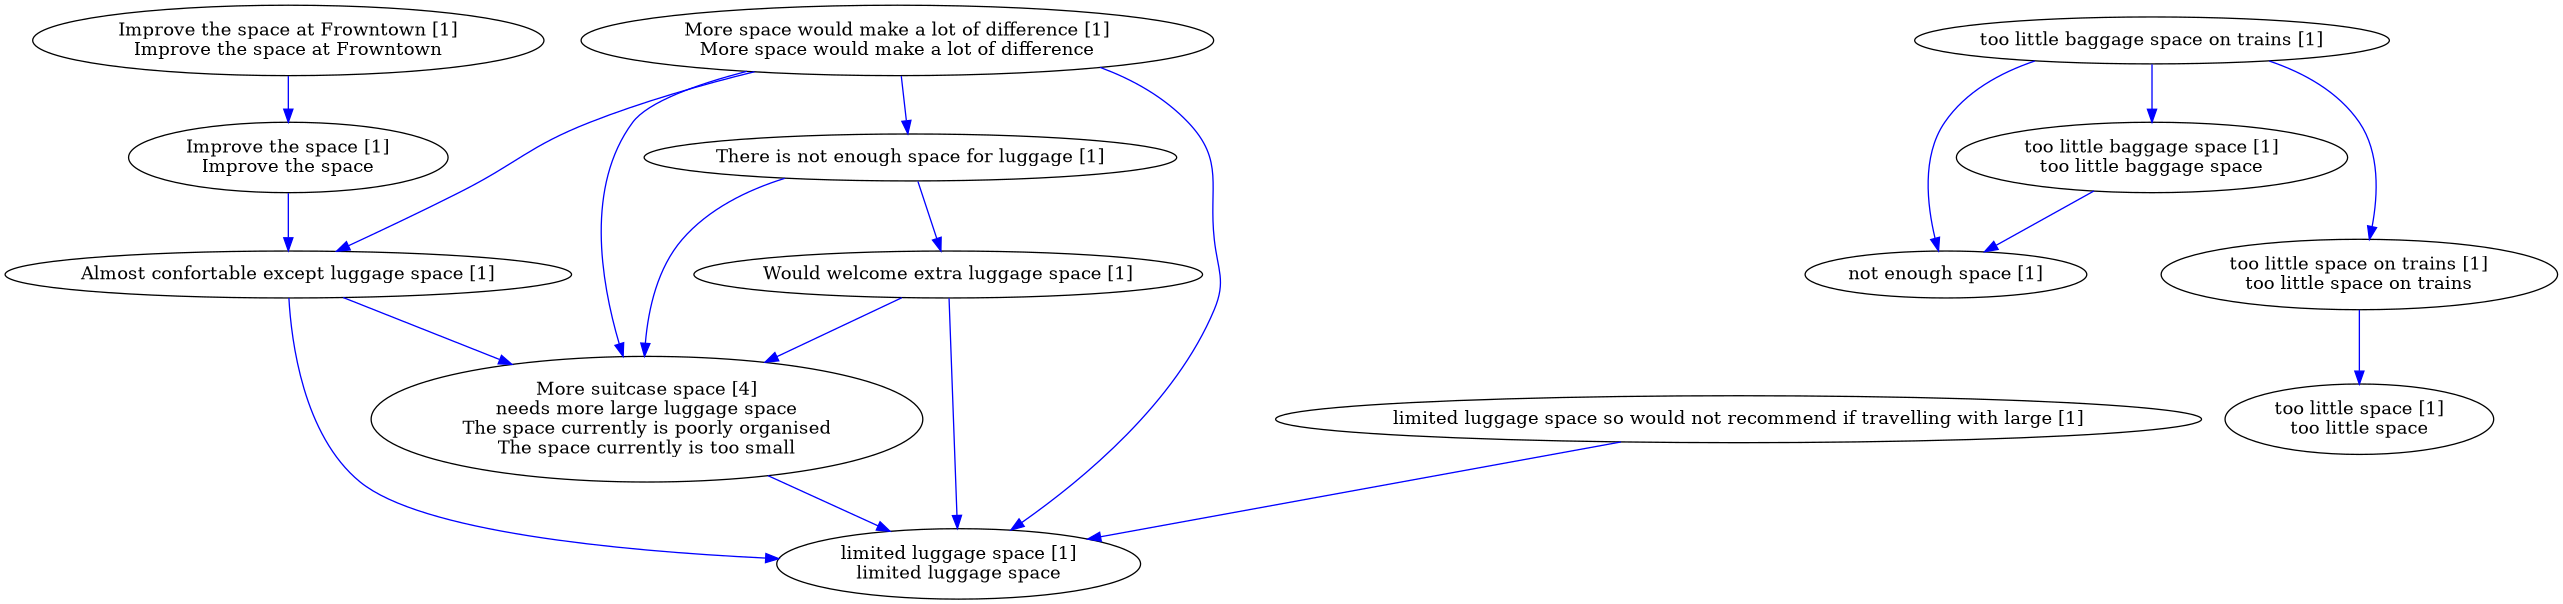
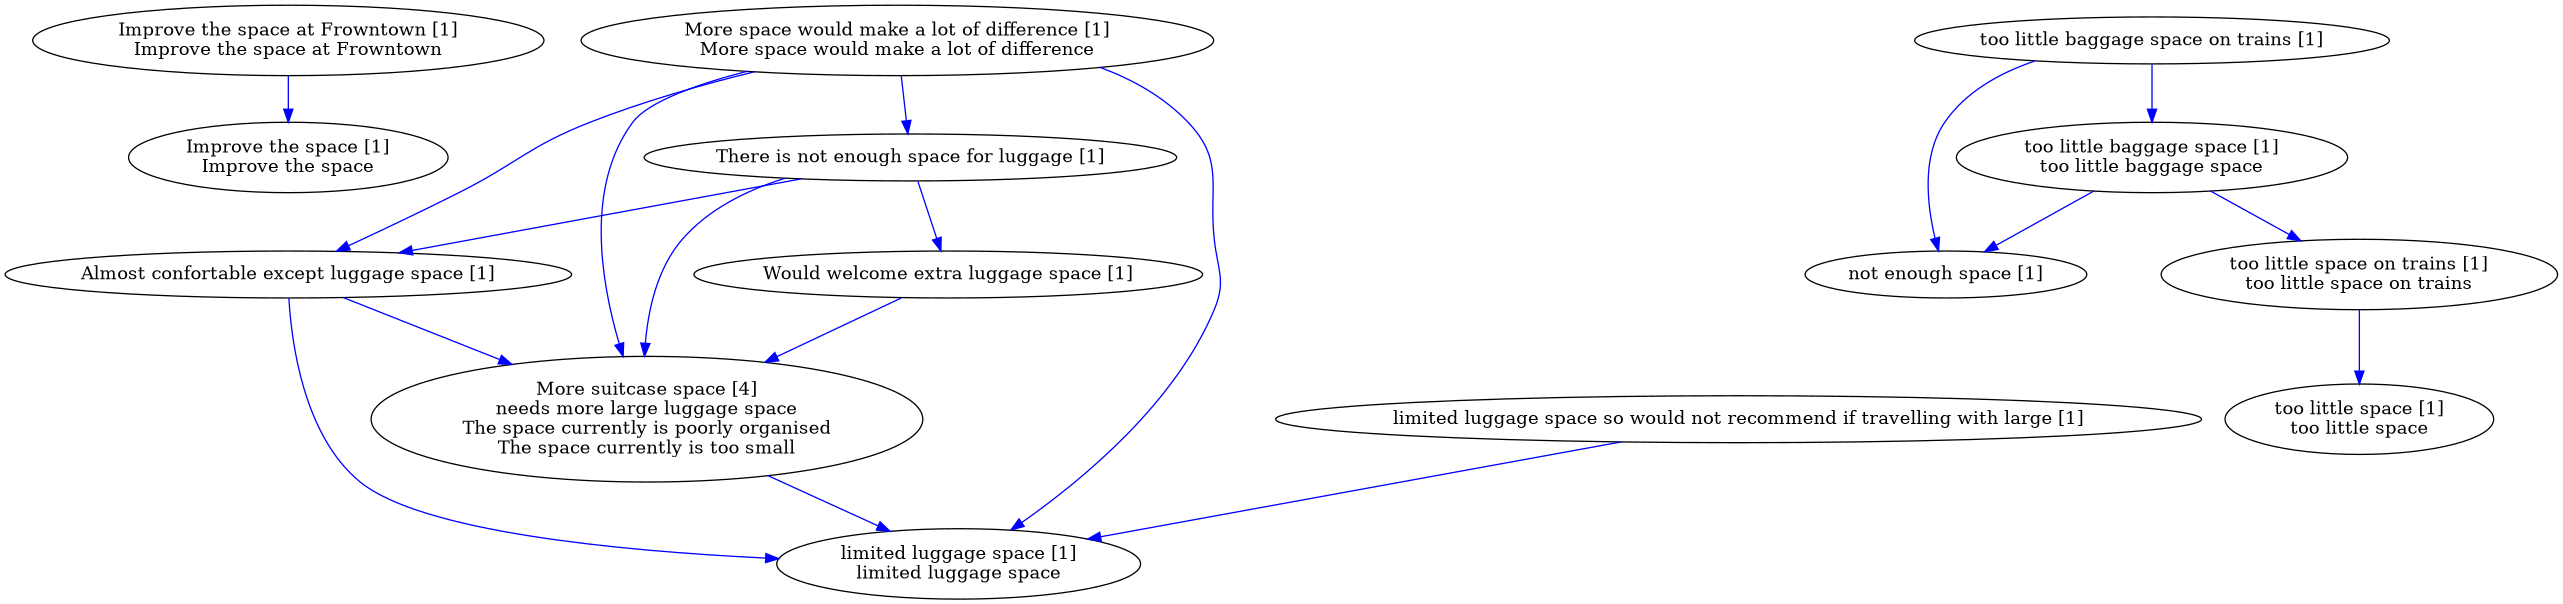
edge "too little baggage space on trains [1]" -> "too little space on trains [1] too little space on trains": now "too little baggage space [1] too little baggage space" -> "too little space on trains [1] too little space on trains"
edge "Improve the space [1] Improve the space" -> "Almost confortable except luggage space [1]": now "There is not enough space for luggage [1]" -> "Almost confortable except luggage space [1]"
edge "Would welcome extra luggage space [1]" -> "limited luggage space [1] limited luggage space": removed
